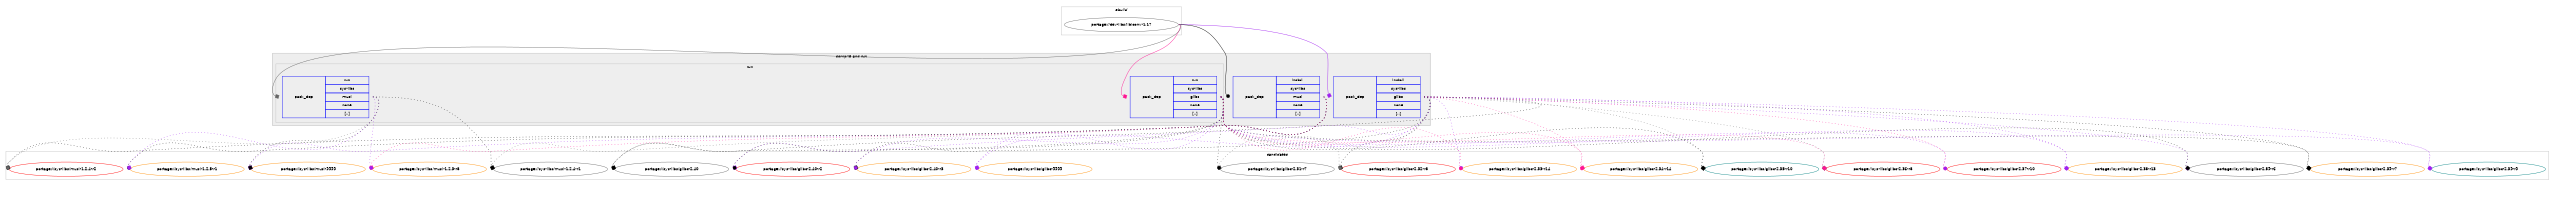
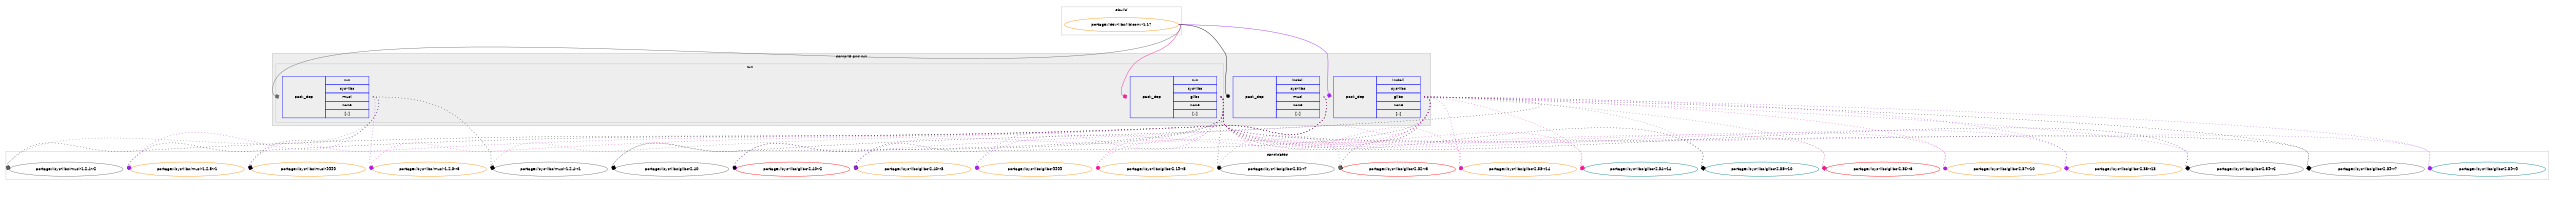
node "portage://dev-libs/libiconv-1.17": color gray40 -> darkorange
node "portage://sys-libs/musl-1.2.4-r2": color red -> gray40
node "portage://sys-libs/glibc-2.19-r3": added
node "portage://sys-libs/glibc-2.34-r14": color darkorange -> teal
node "portage://sys-libs/glibc-2.37-r10": color red -> darkorange
node "portage://sys-libs/glibc-2.39-r7": color darkorange -> gray40
